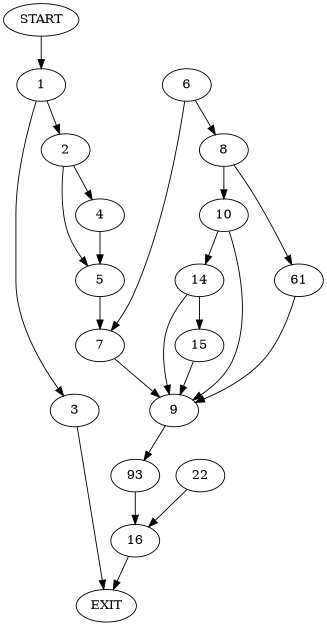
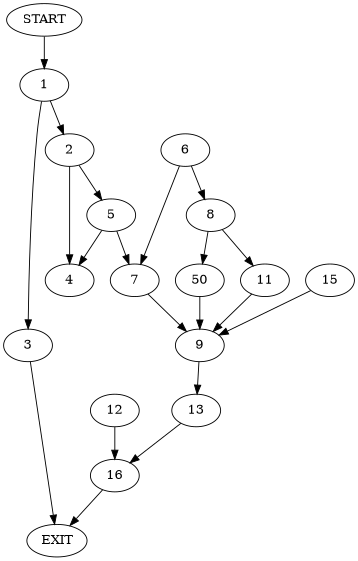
node "10": label "10" -> "50"
edge "4" -> "5": reversed
node "14": removed
node "61": label "61" -> "11"
node "93": label "93" -> "13"
node "22": label "22" -> "12"
